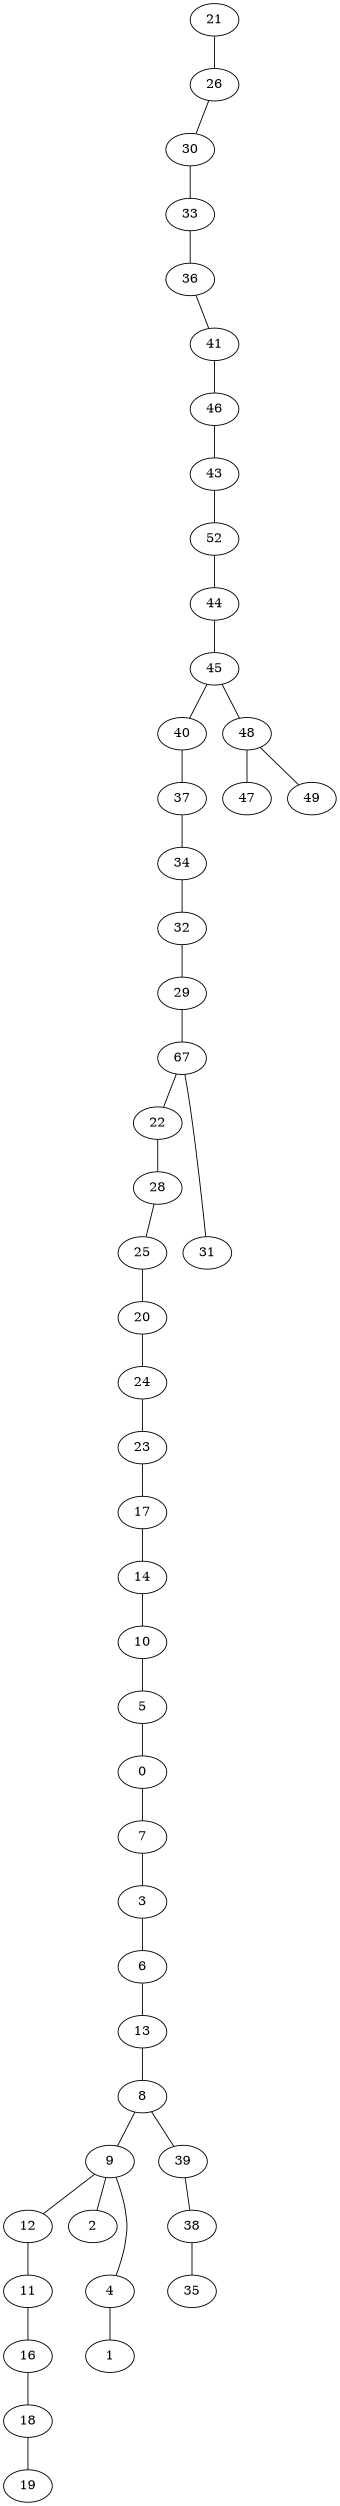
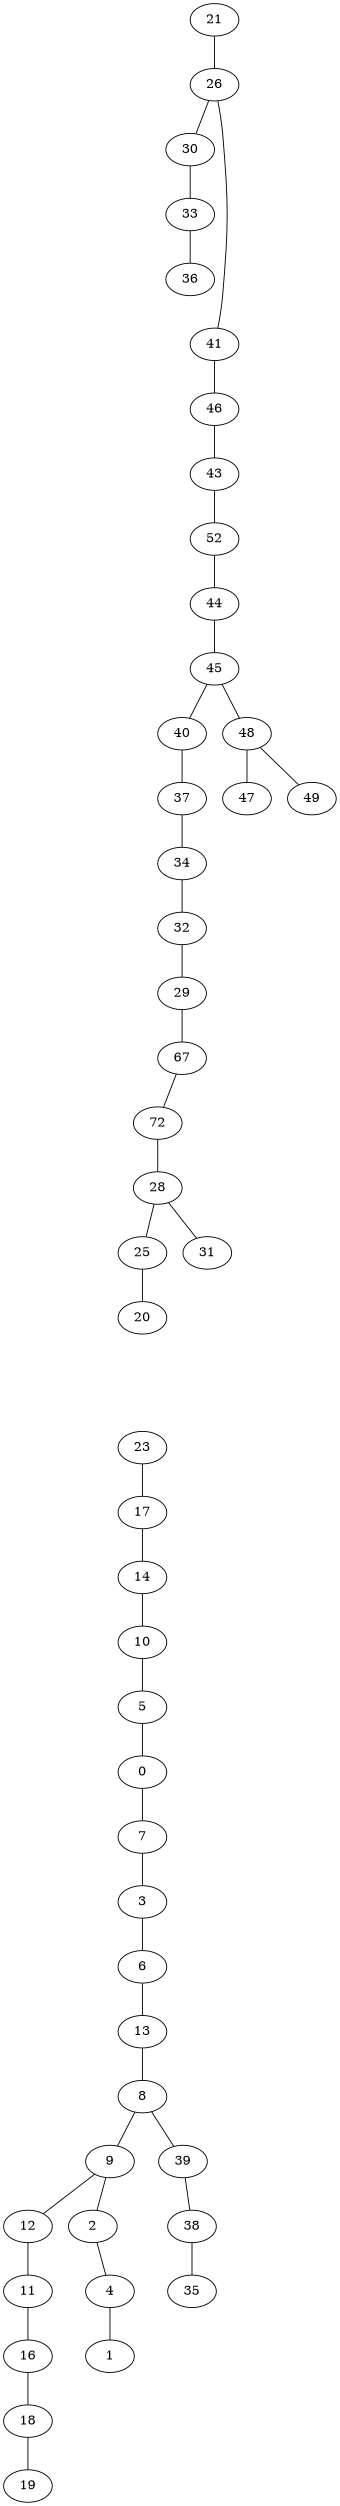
edge "36" -- "41": now "26" -- "41"
node "22": label "22" -> "72"
edge "67" -- "31": now "28" -- "31"
node "24": removed
edge "9" -- "4": now "2" -- "4"
